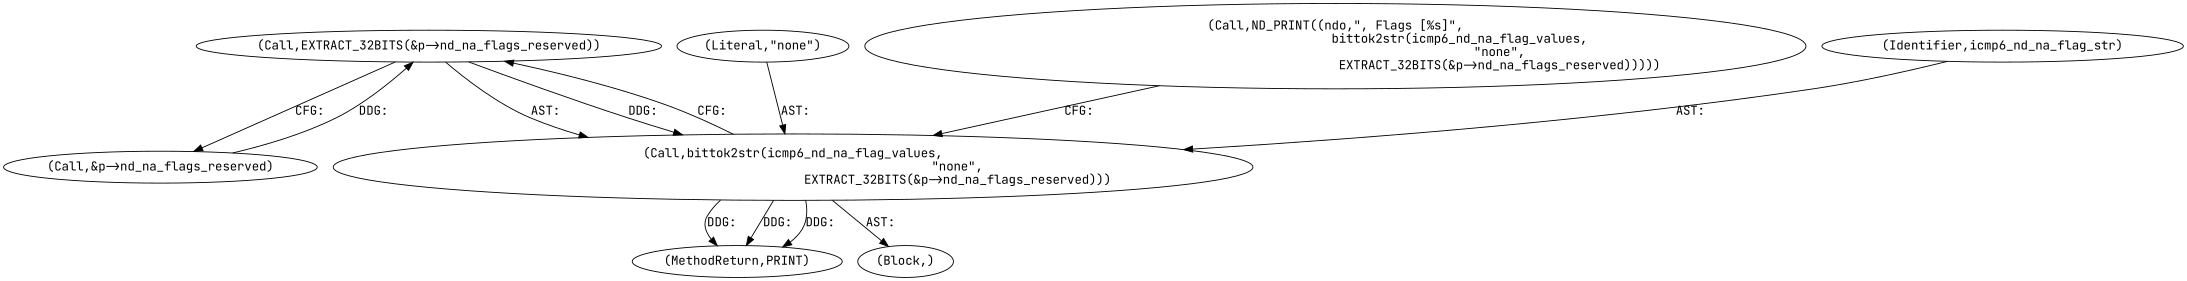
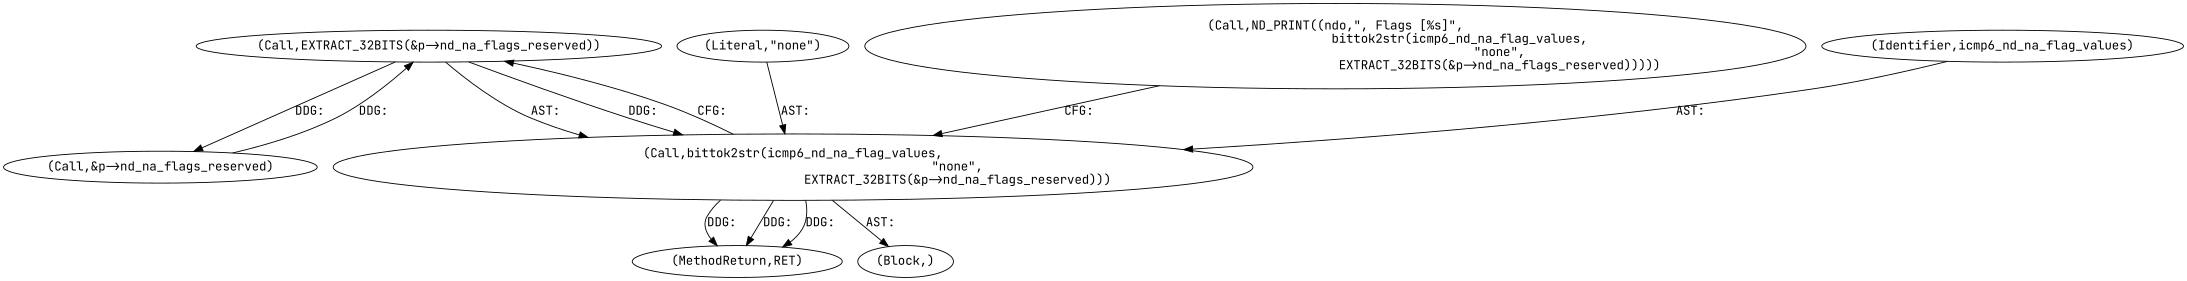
node "(Identifier,icmp6_nd_na_flag_str)": label "(Identifier,icmp6_nd_na_flag_str)" -> "(Identifier,icmp6_nd_na_flag_values)"
edge "(Call,EXTRACT_32BITS(&p->nd_na_flags_reserved))" -> "(Call,&p->nd_na_flags_reserved)": label "CFG: " -> "DDG: "
node "(MethodReturn,PRINT)": label "(MethodReturn,PRINT)" -> "(MethodReturn,RET)"
